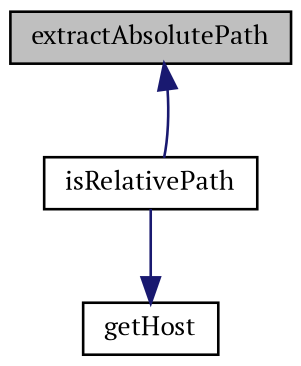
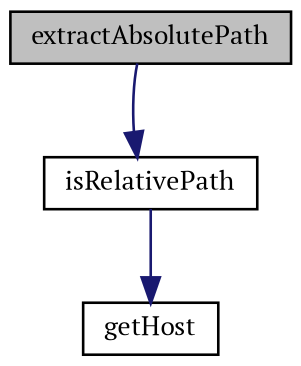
edge "isRelativePath" -> "extractAbsolutePath": reversed
